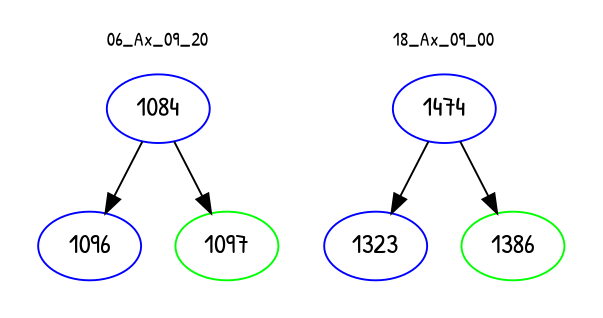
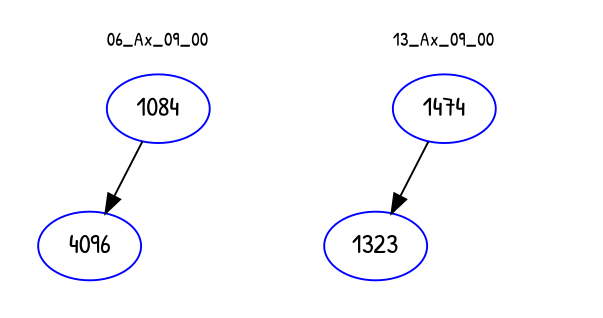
cluster "06_Ax_09_20": label "06_Ax_09_20" -> "06_Ax_09_00"
cluster "18_Ax_09_00": label "18_Ax_09_00" -> "13_Ax_09_00"
node "1096": label "1096" -> "4096"
node "1097": removed
node "1386": removed
